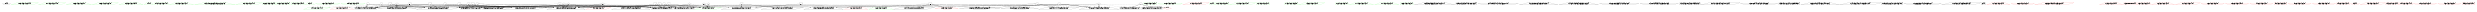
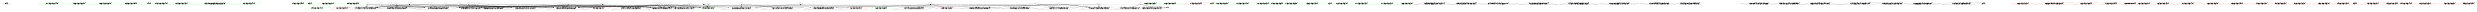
node "0.005714285714285714[0.0]": removed
node "0.06285714285714286[0.0]": removed
node "0.06857142857142857[0.0]": removed
node "0.14285714285714285[0.0]": added
node "0.16[0.0]": added
node "0.5074737769527692[0.63840170737392]": removed
node "0.8142857142857143[0.0]": removed
node "0.8357142857142857[0.0]": added
